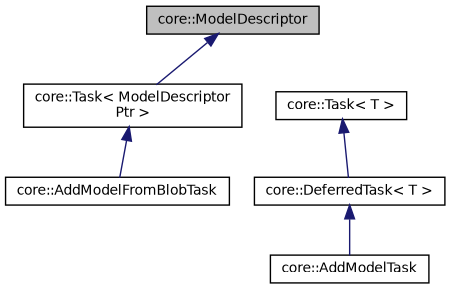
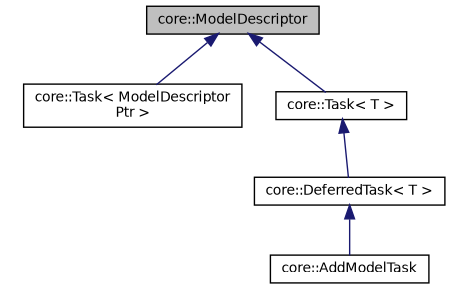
edge "core::Task< T >" -> "core::ModelDescriptor": added
node "core::AddModelFromBlobTask": removed
